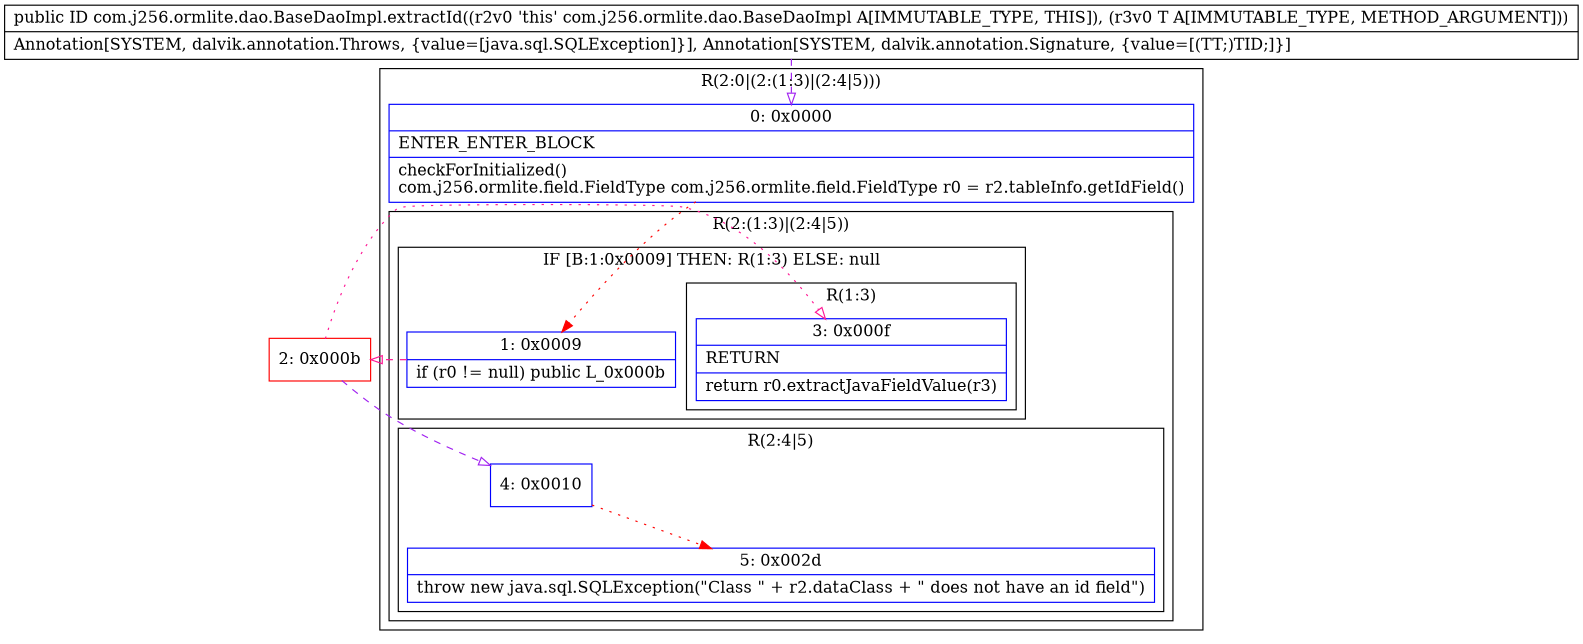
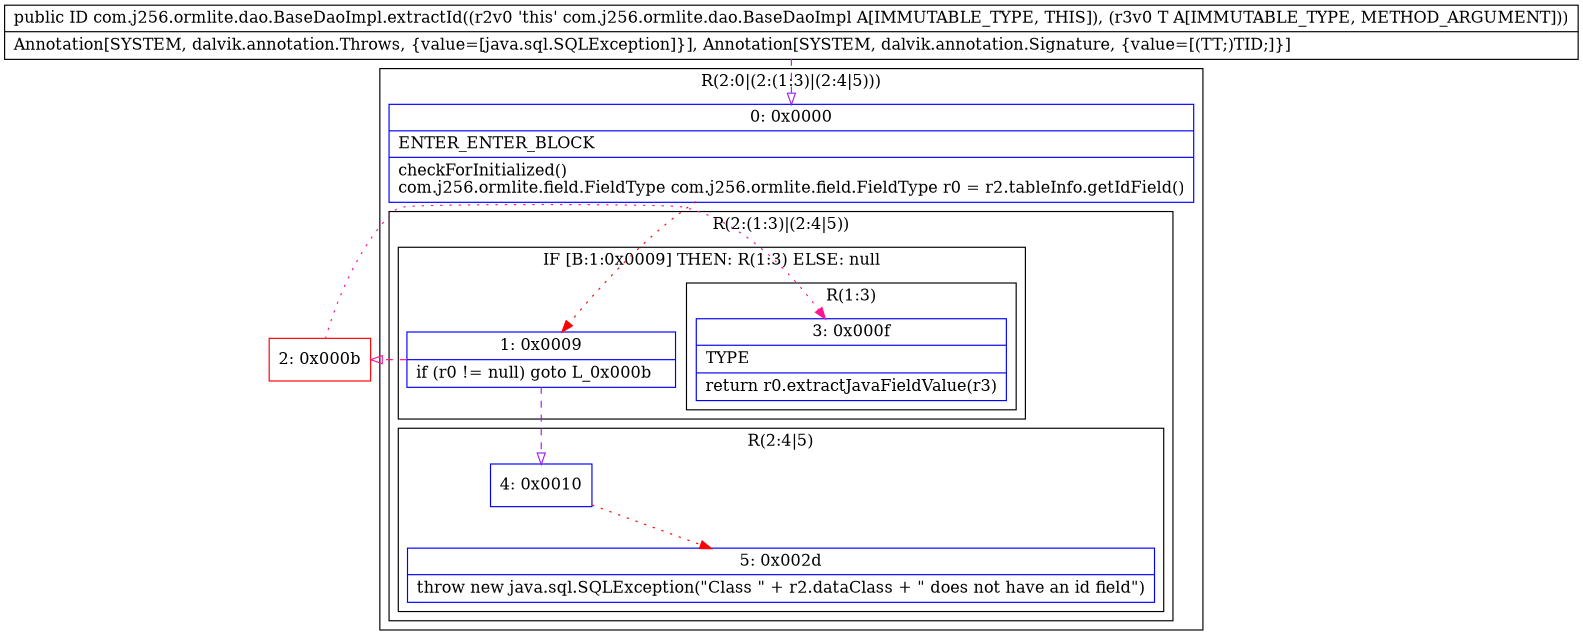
edge "2: 0x000b" -> "3: 0x000f": arrowhead onormal -> normal
node "3: 0x000f": text "RETURN" -> "TYPE"
node "1: 0x0009": text "if (r0 != null) public L_0x000b" -> "if (r0 != null) goto L_0x000b"
edge "2: 0x000b" -> "4: 0x0010": now "1: 0x0009" -> "4: 0x0010"
